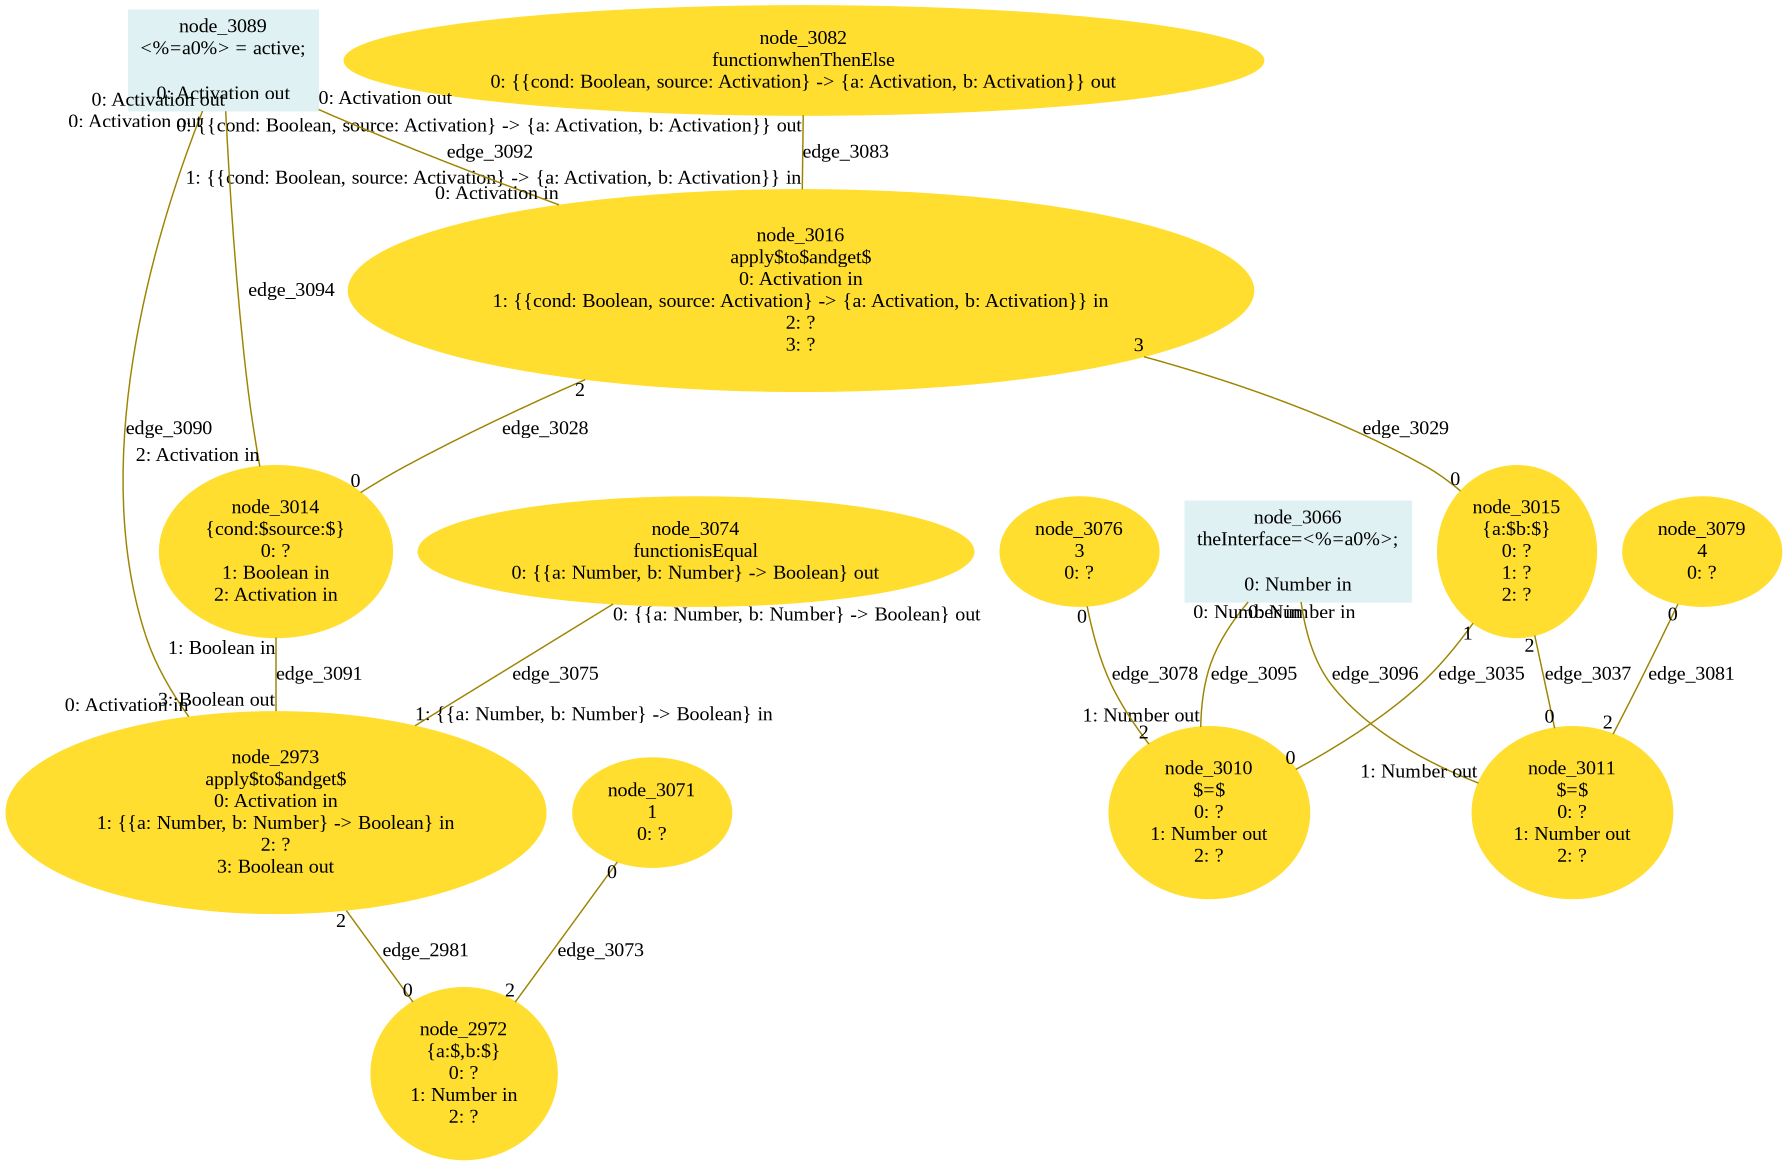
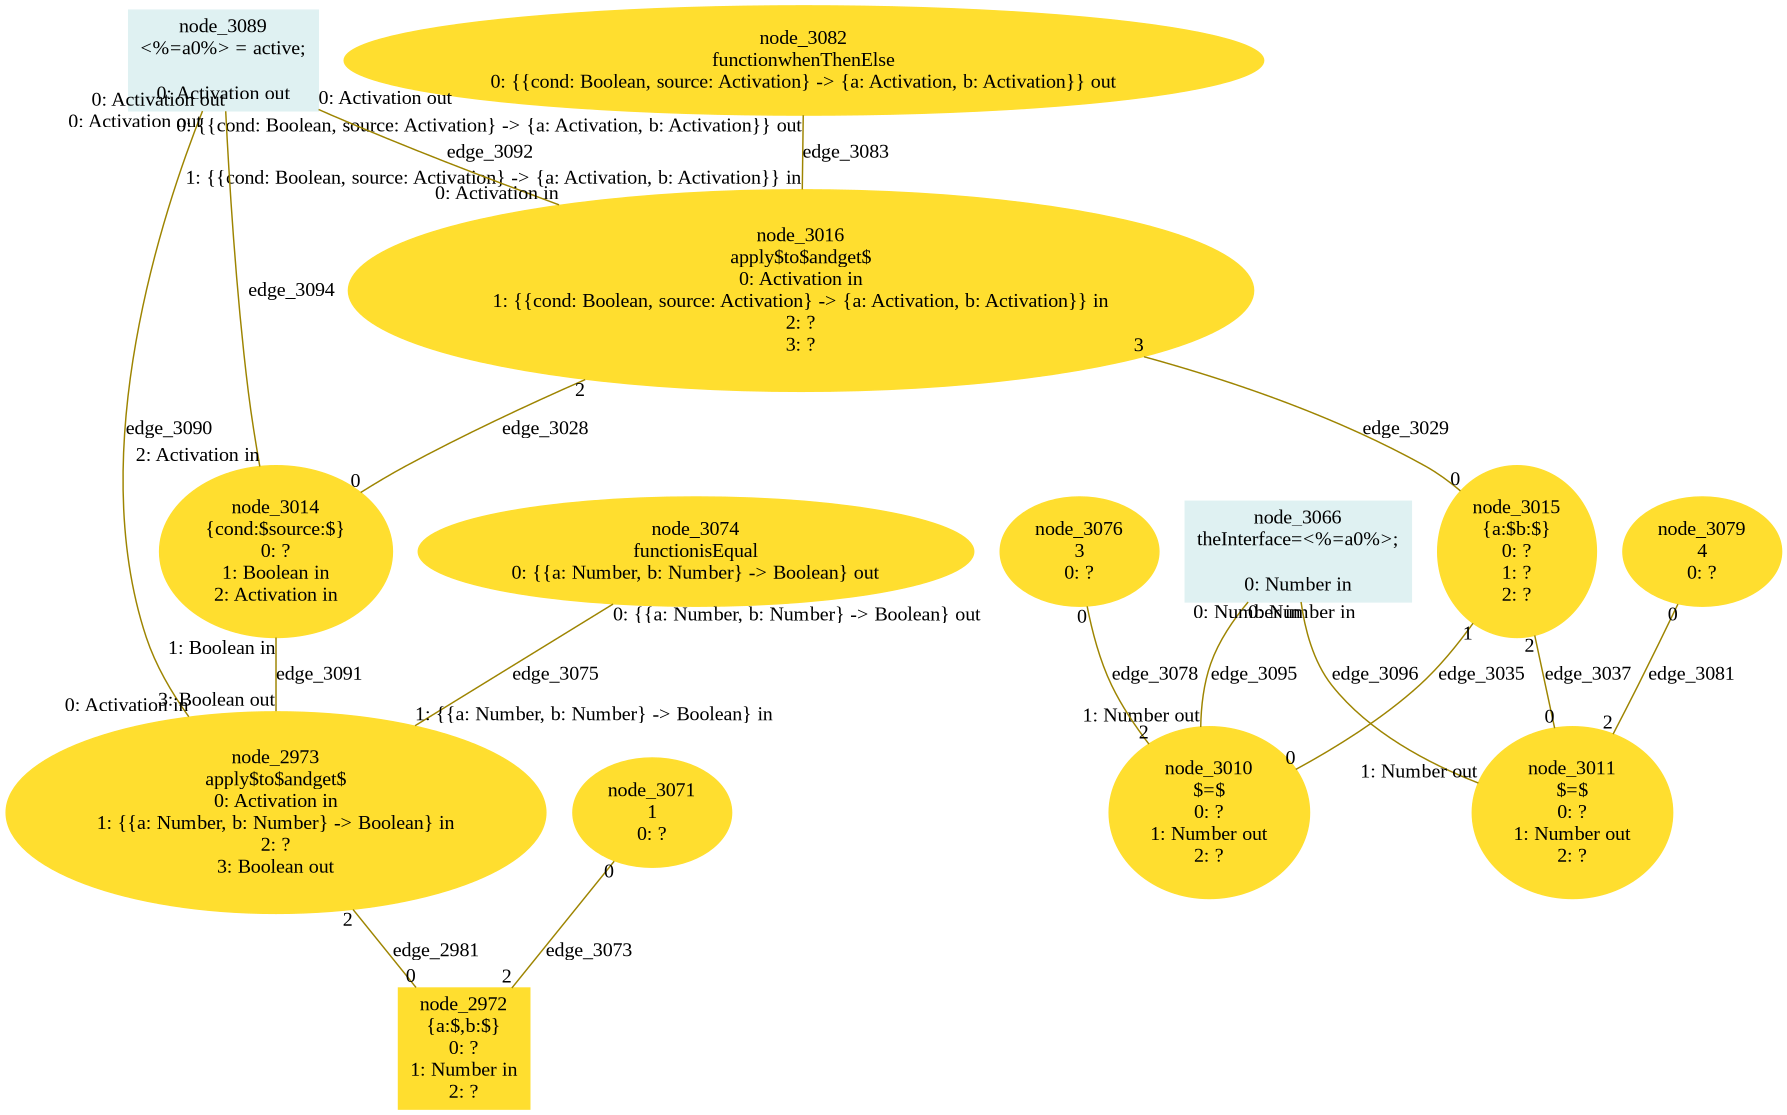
node "node_2972 {a:$,b:$} 0: ? 1: Number in 2: ?": shape ellipse -> box
